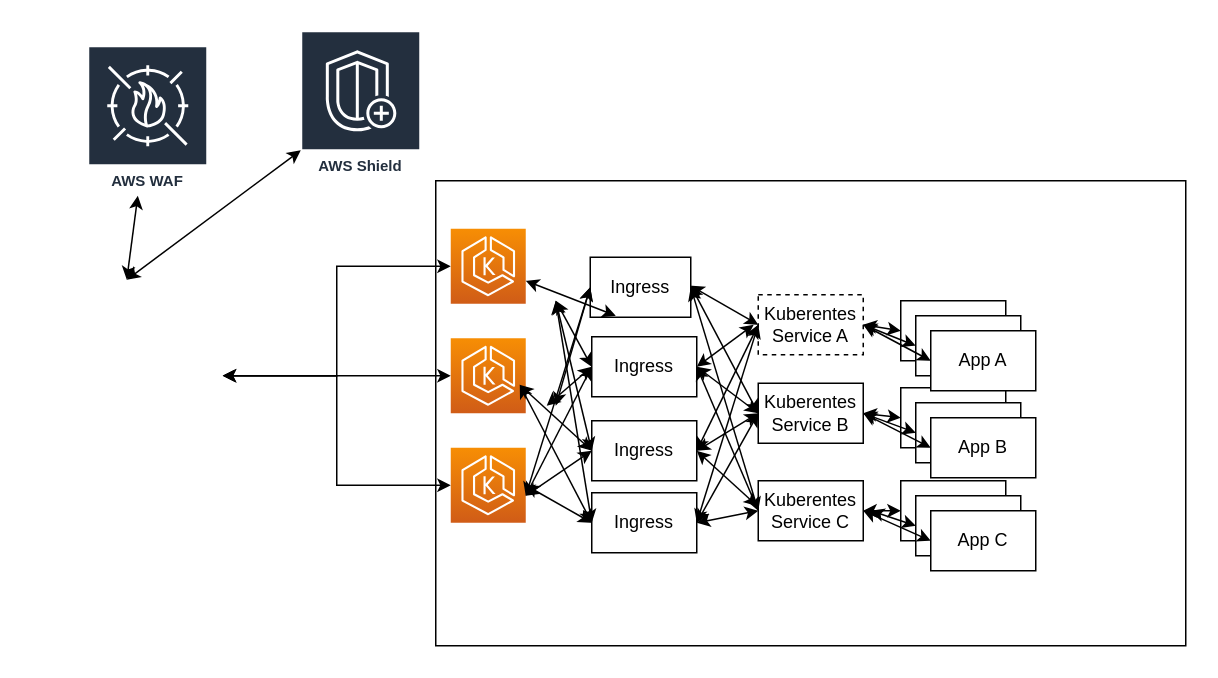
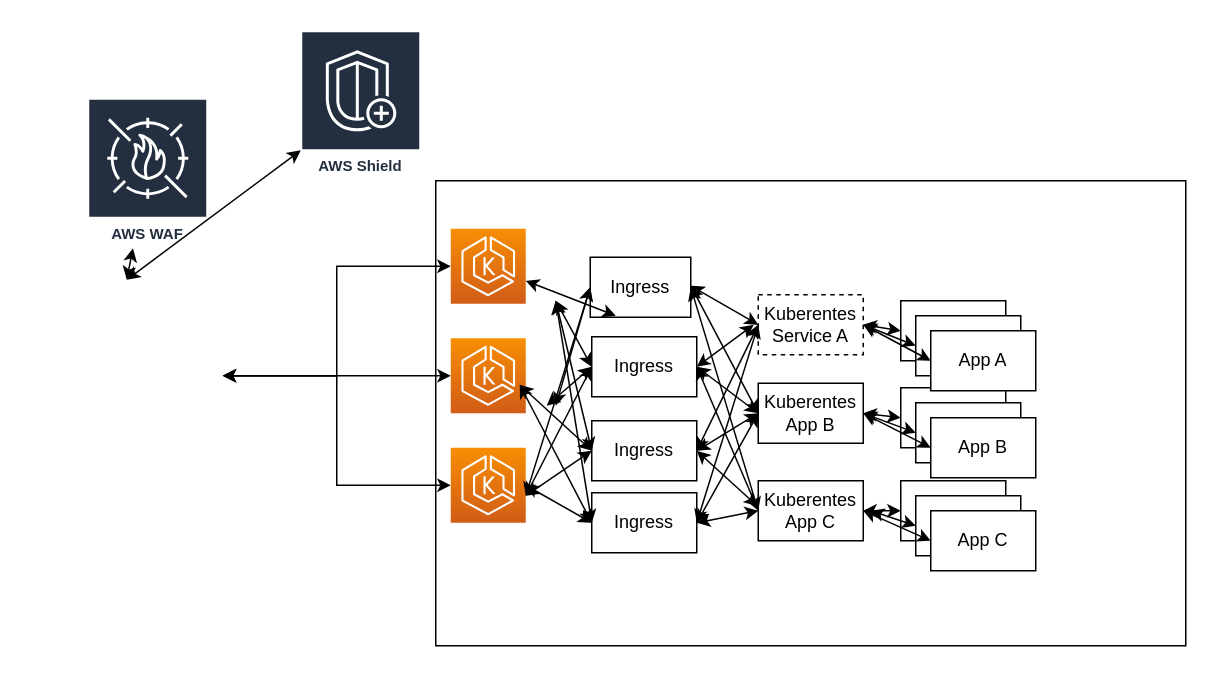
node "AWS WAF": moved (148, 121) -> (148, 173)
node "Kuberentes Service B": label "Kuberentes Service B" -> "Kuberentes App B"
node "Kuberentes Service C": label "Kuberentes Service C" -> "Kuberentes App C"
